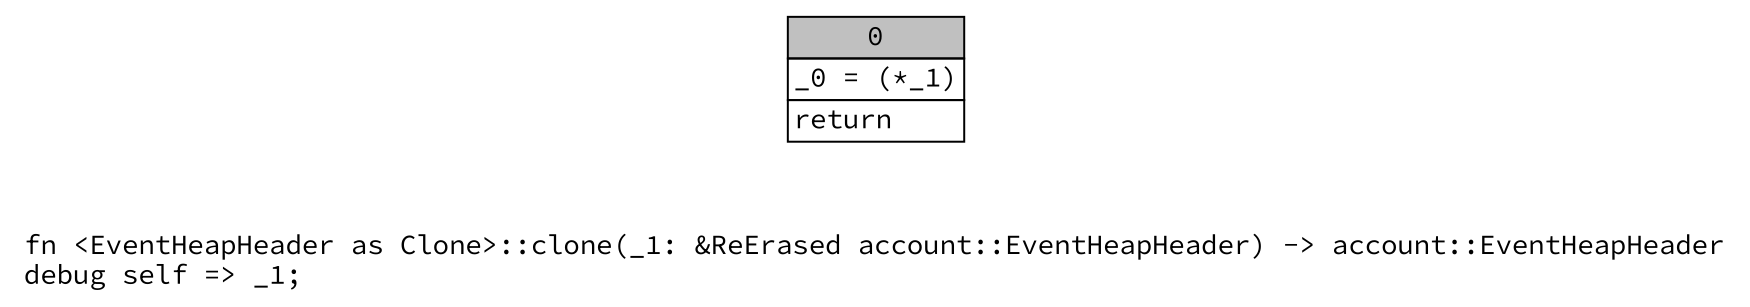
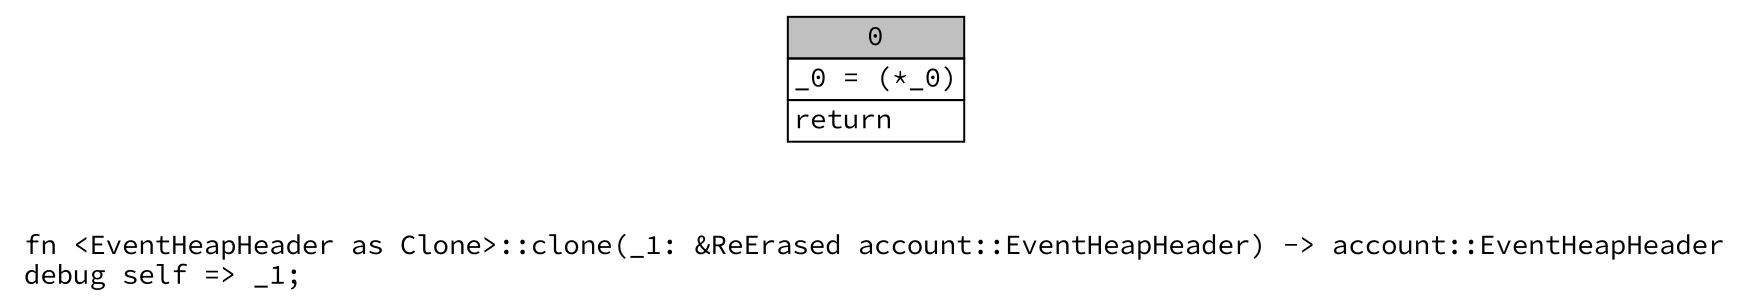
node "0": text "_0 = (*_1)" -> "_0 = (*_0)"
